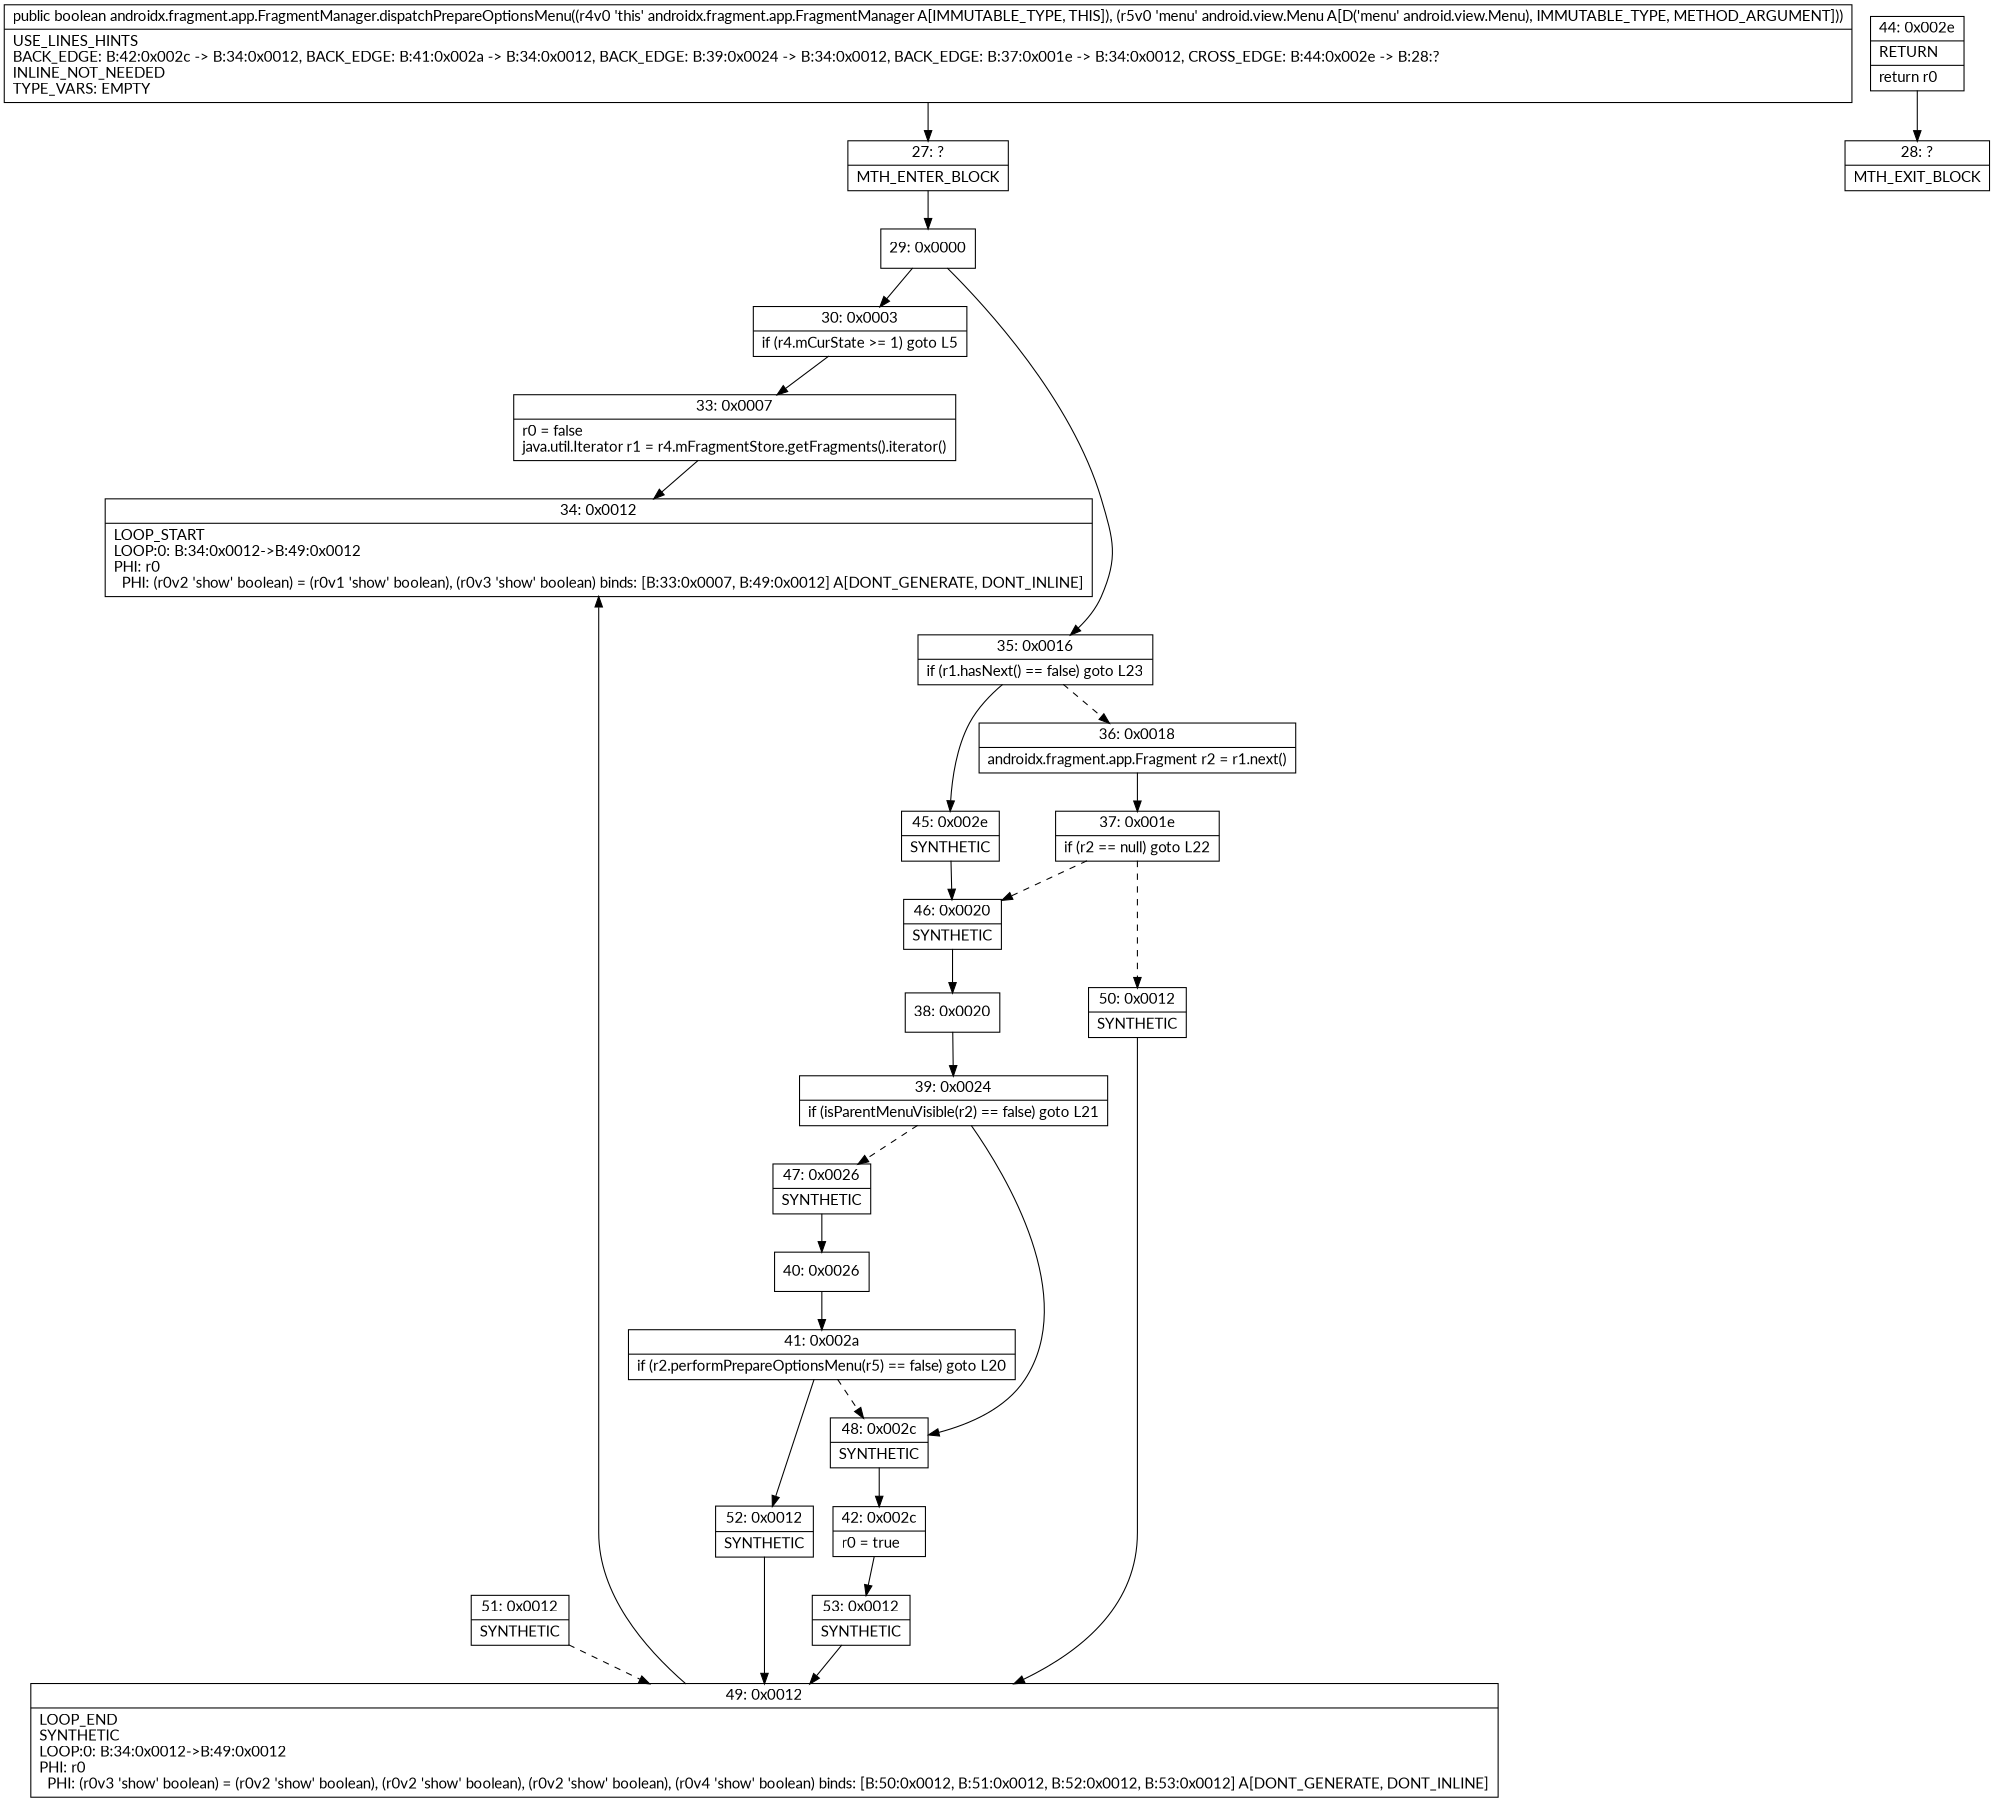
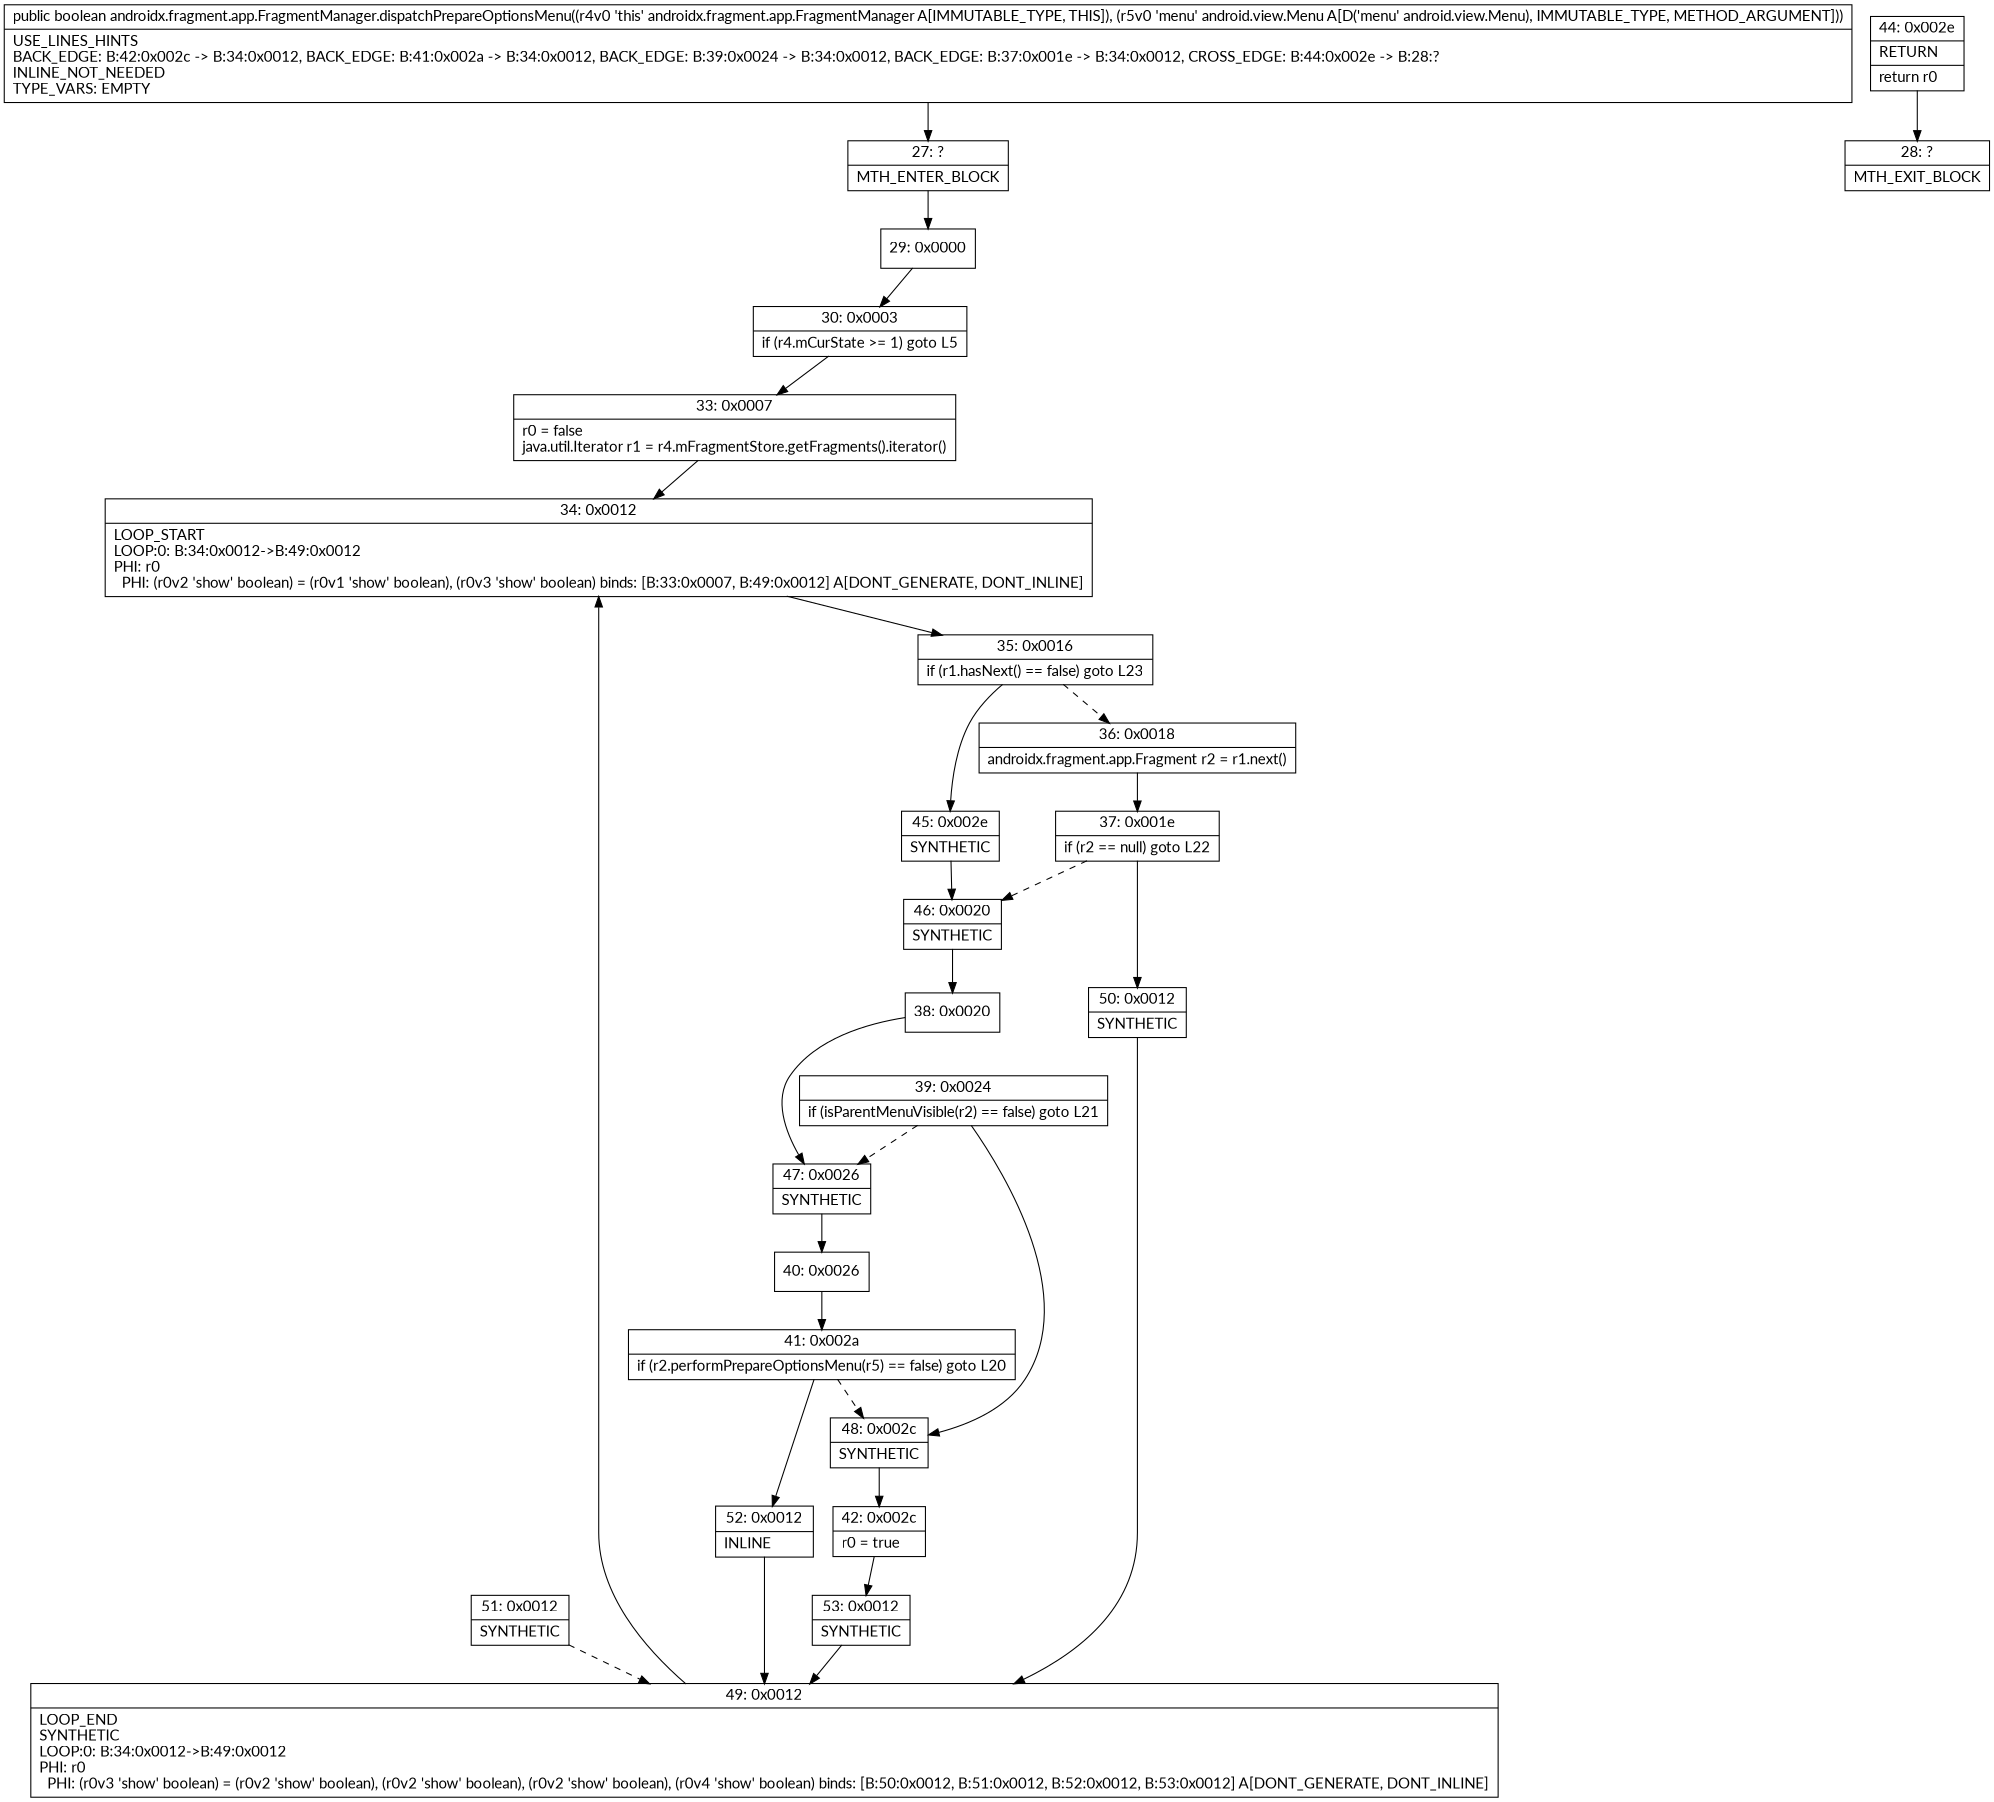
edge "29: 0x0000" -> "35: 0x0016": now "34: 0x0012" -> "35: 0x0016"
edge "37: 0x001e" -> "50: 0x0012": style dashed -> solid
edge "38: 0x0020" -> "39: 0x0024": now "38: 0x0020" -> "47: 0x0026"
node "52: 0x0012": text "SYNTHETIC" -> "INLINE"
